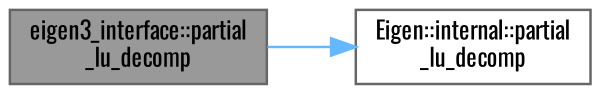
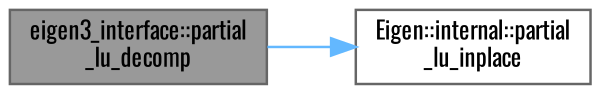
node "Eigen::internal::partial _lu_decomp": label "Eigen::internal::partial _lu_decomp" -> "Eigen::internal::partial _lu_inplace"
